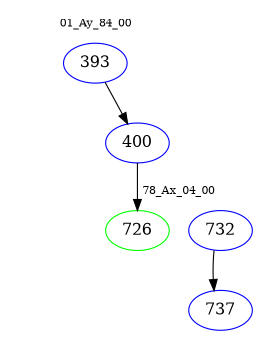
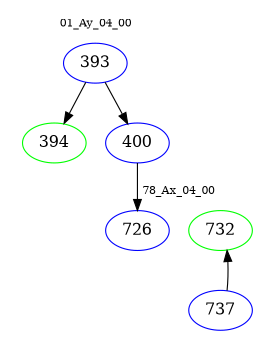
cluster "01_Ay_84_00": label "01_Ay_84_00" -> "01_Ay_04_00"
node "394": added
node "726": color green -> blue
node "732": color blue -> green
edge "732" -> "737": reversed
